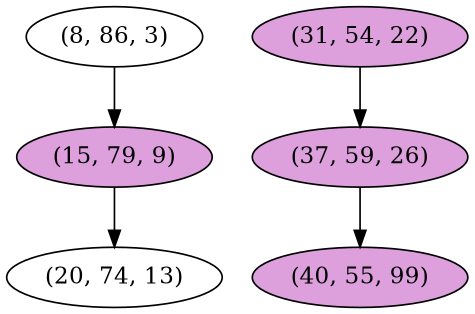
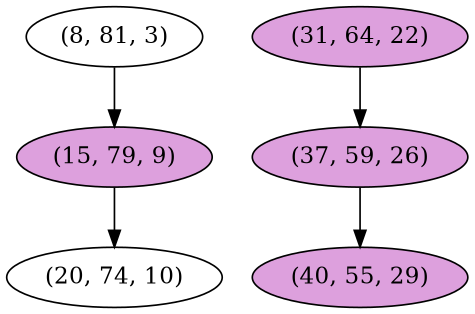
node "(8, 86, 3)": label "(8, 86, 3)" -> "(8, 81, 3)"
node "(31, 54, 22)": label "(31, 54, 22)" -> "(31, 64, 22)"
node "(20, 74, 13)": label "(20, 74, 13)" -> "(20, 74, 10)"
node "(40, 55, 99)": label "(40, 55, 99)" -> "(40, 55, 29)"
